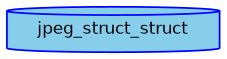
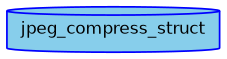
node "jpeg_struct_struct": label "jpeg_struct_struct" -> "jpeg_compress_struct"
